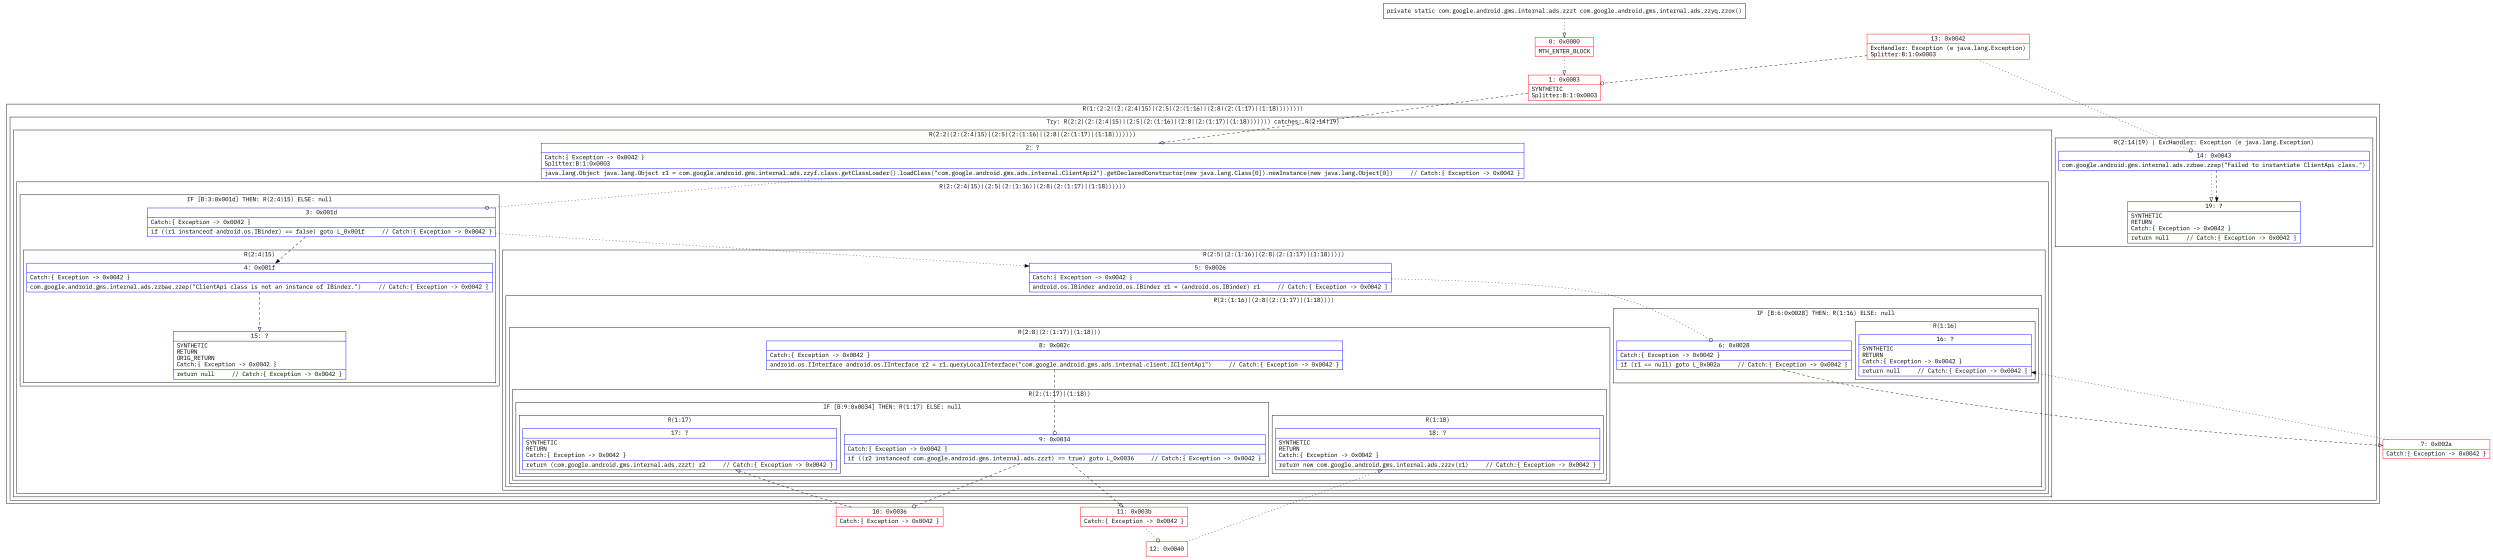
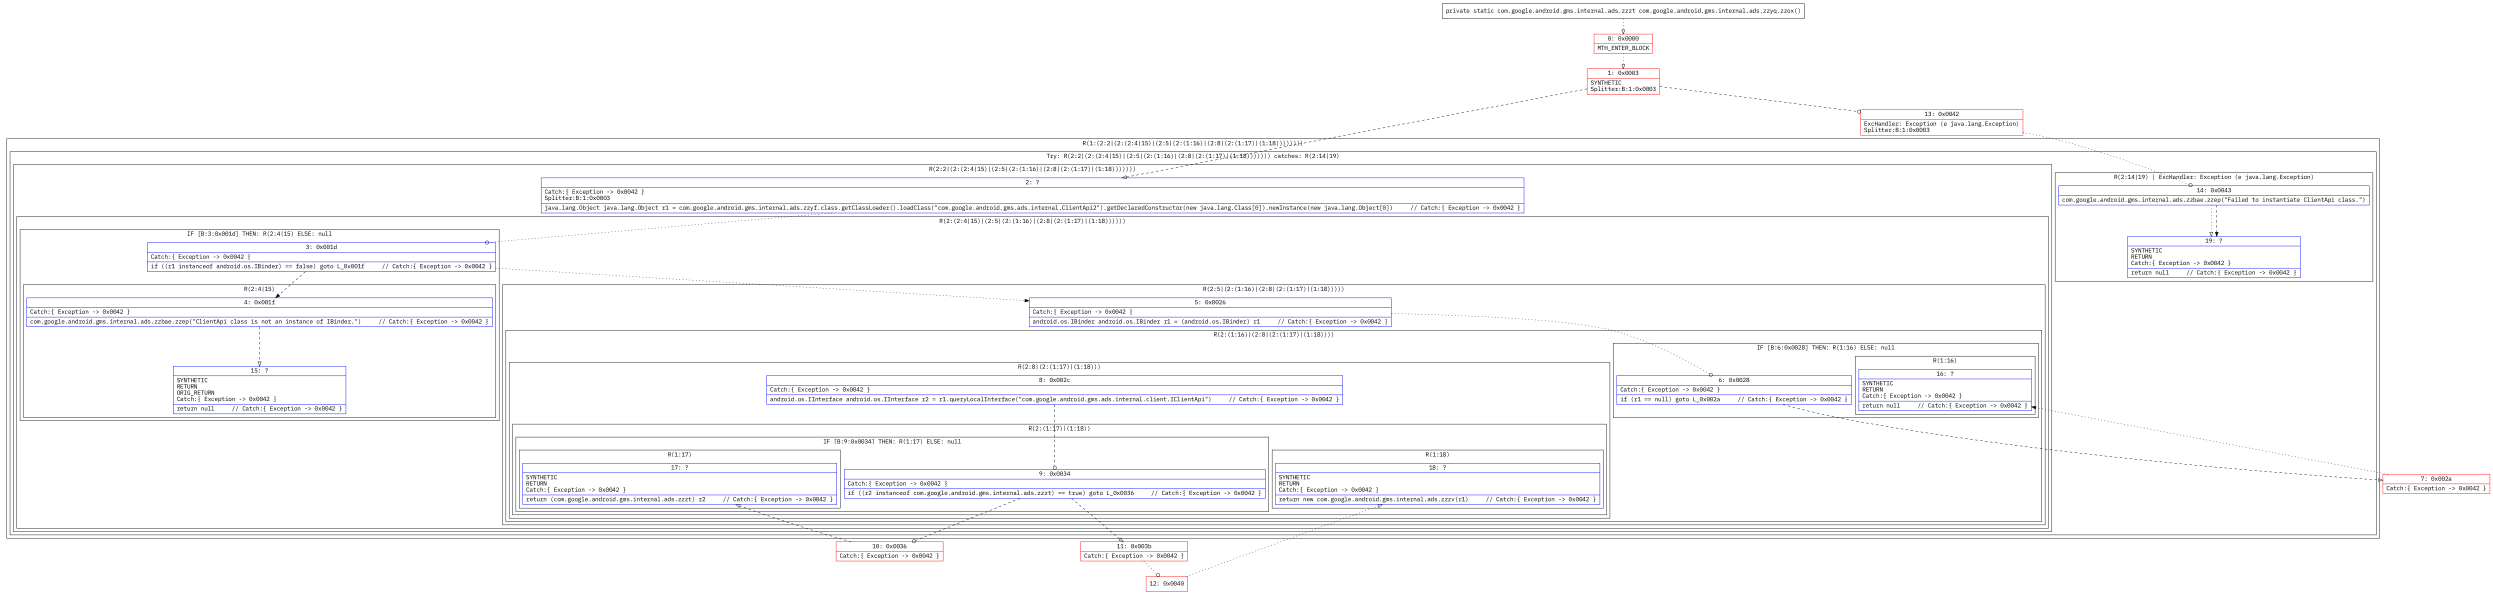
edge "13: 0x0042" -> "1: 0x0003": reversed
